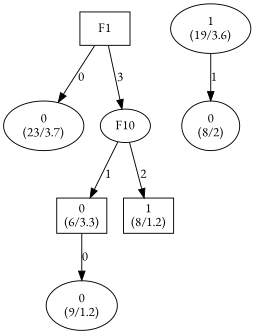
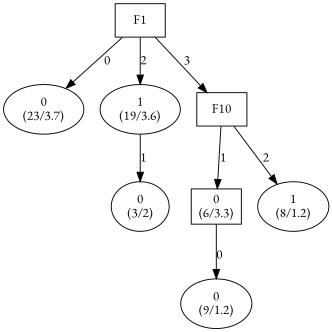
edge "F1" -> "1 (19/3.6)": added, label "2"
node "F10": shape ellipse -> box
node "0 (8/2)": label "0 (8/2)" -> "0 (3/2)"
node "1 (8/1.2)": shape box -> ellipse
